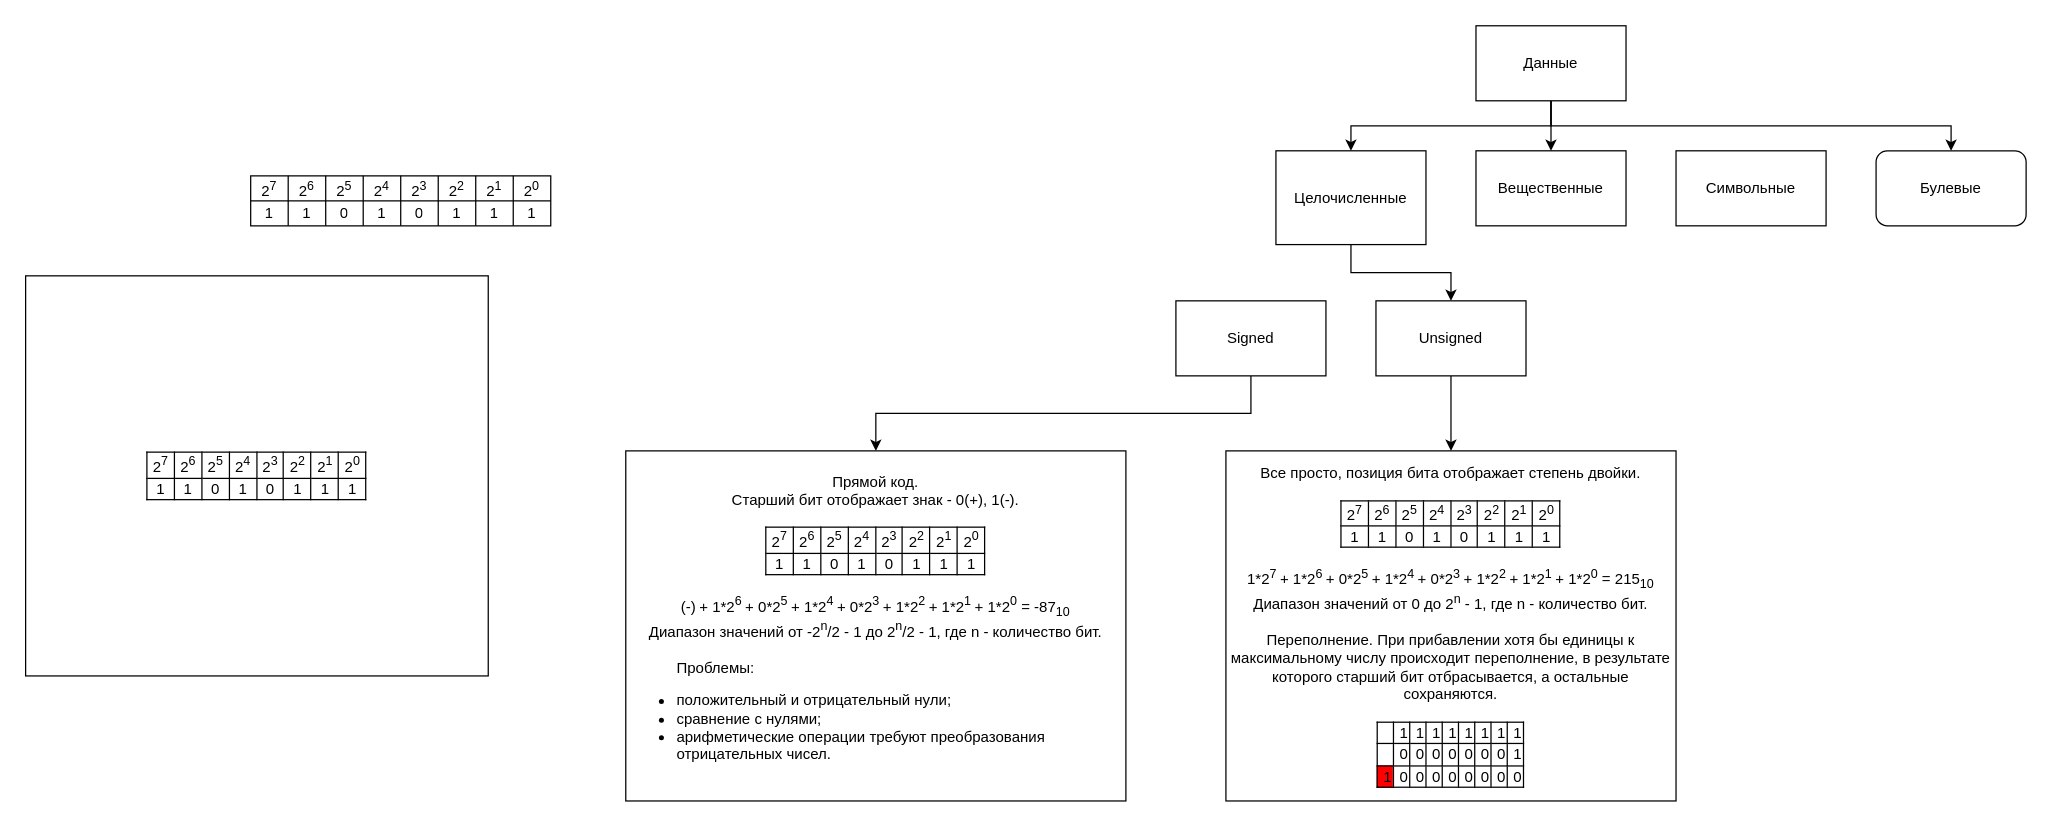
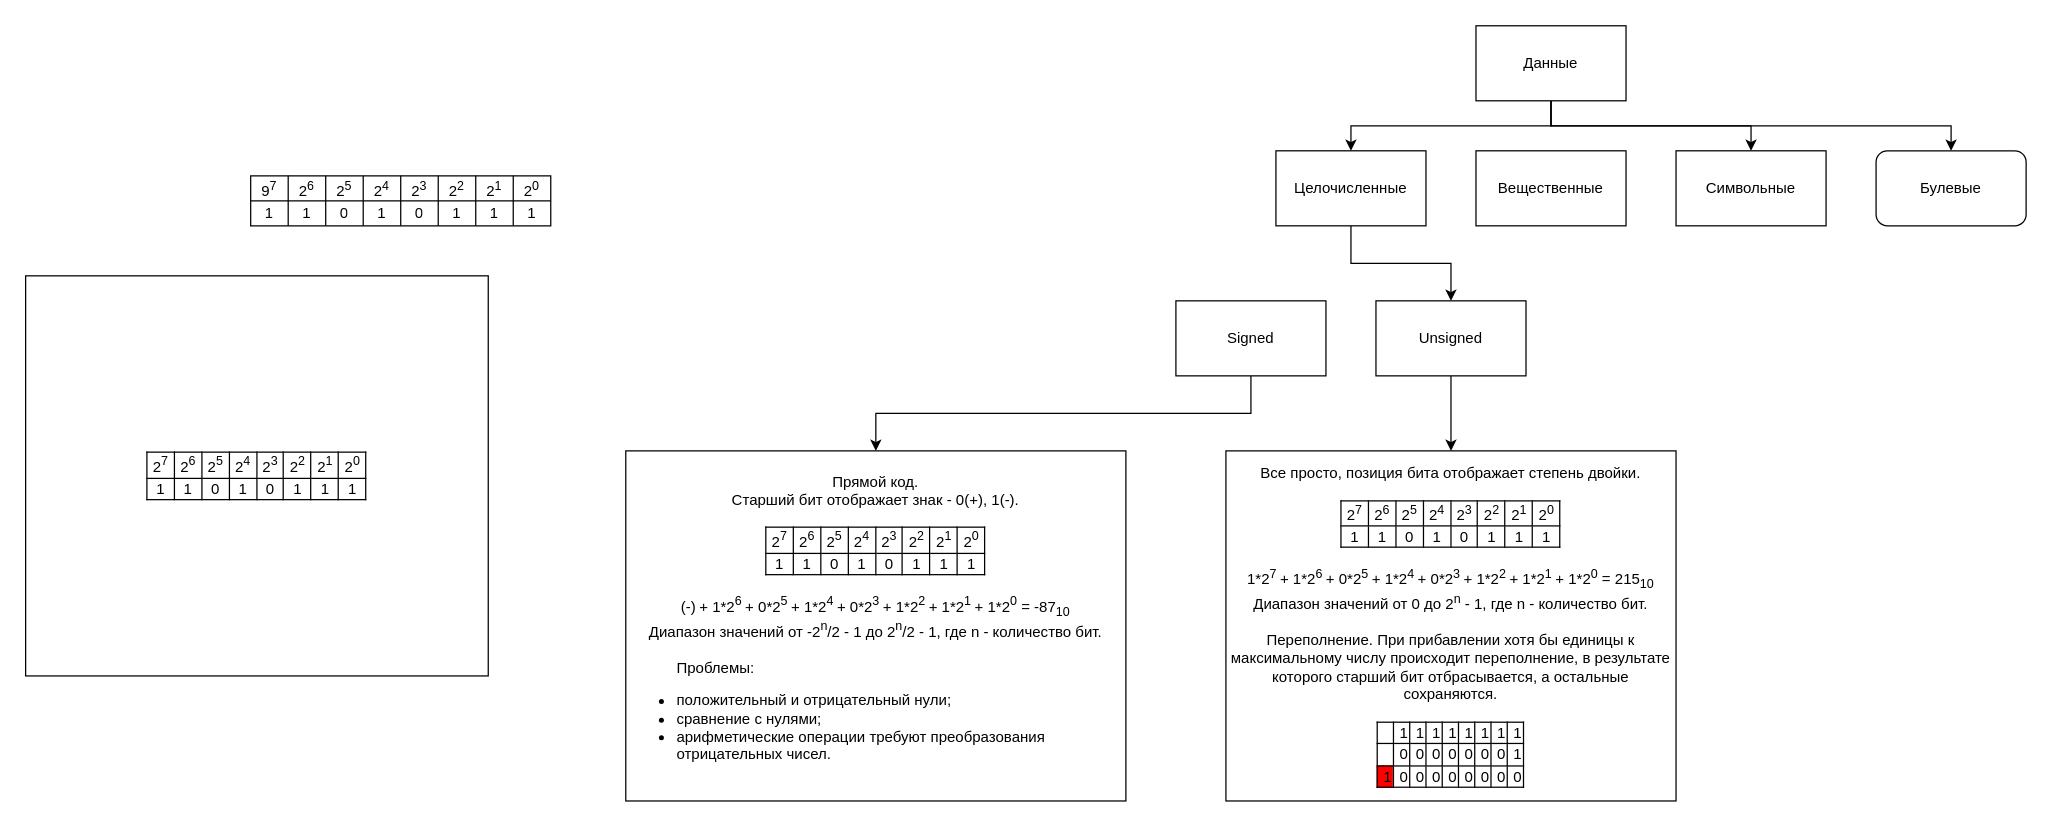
edge "Данные" -> "Вещественные": removed
edge "Данные" -> "Символьные": added
node "27": label "27" -> "97"
node "Целочисленные": size 150x94 -> 150x75
